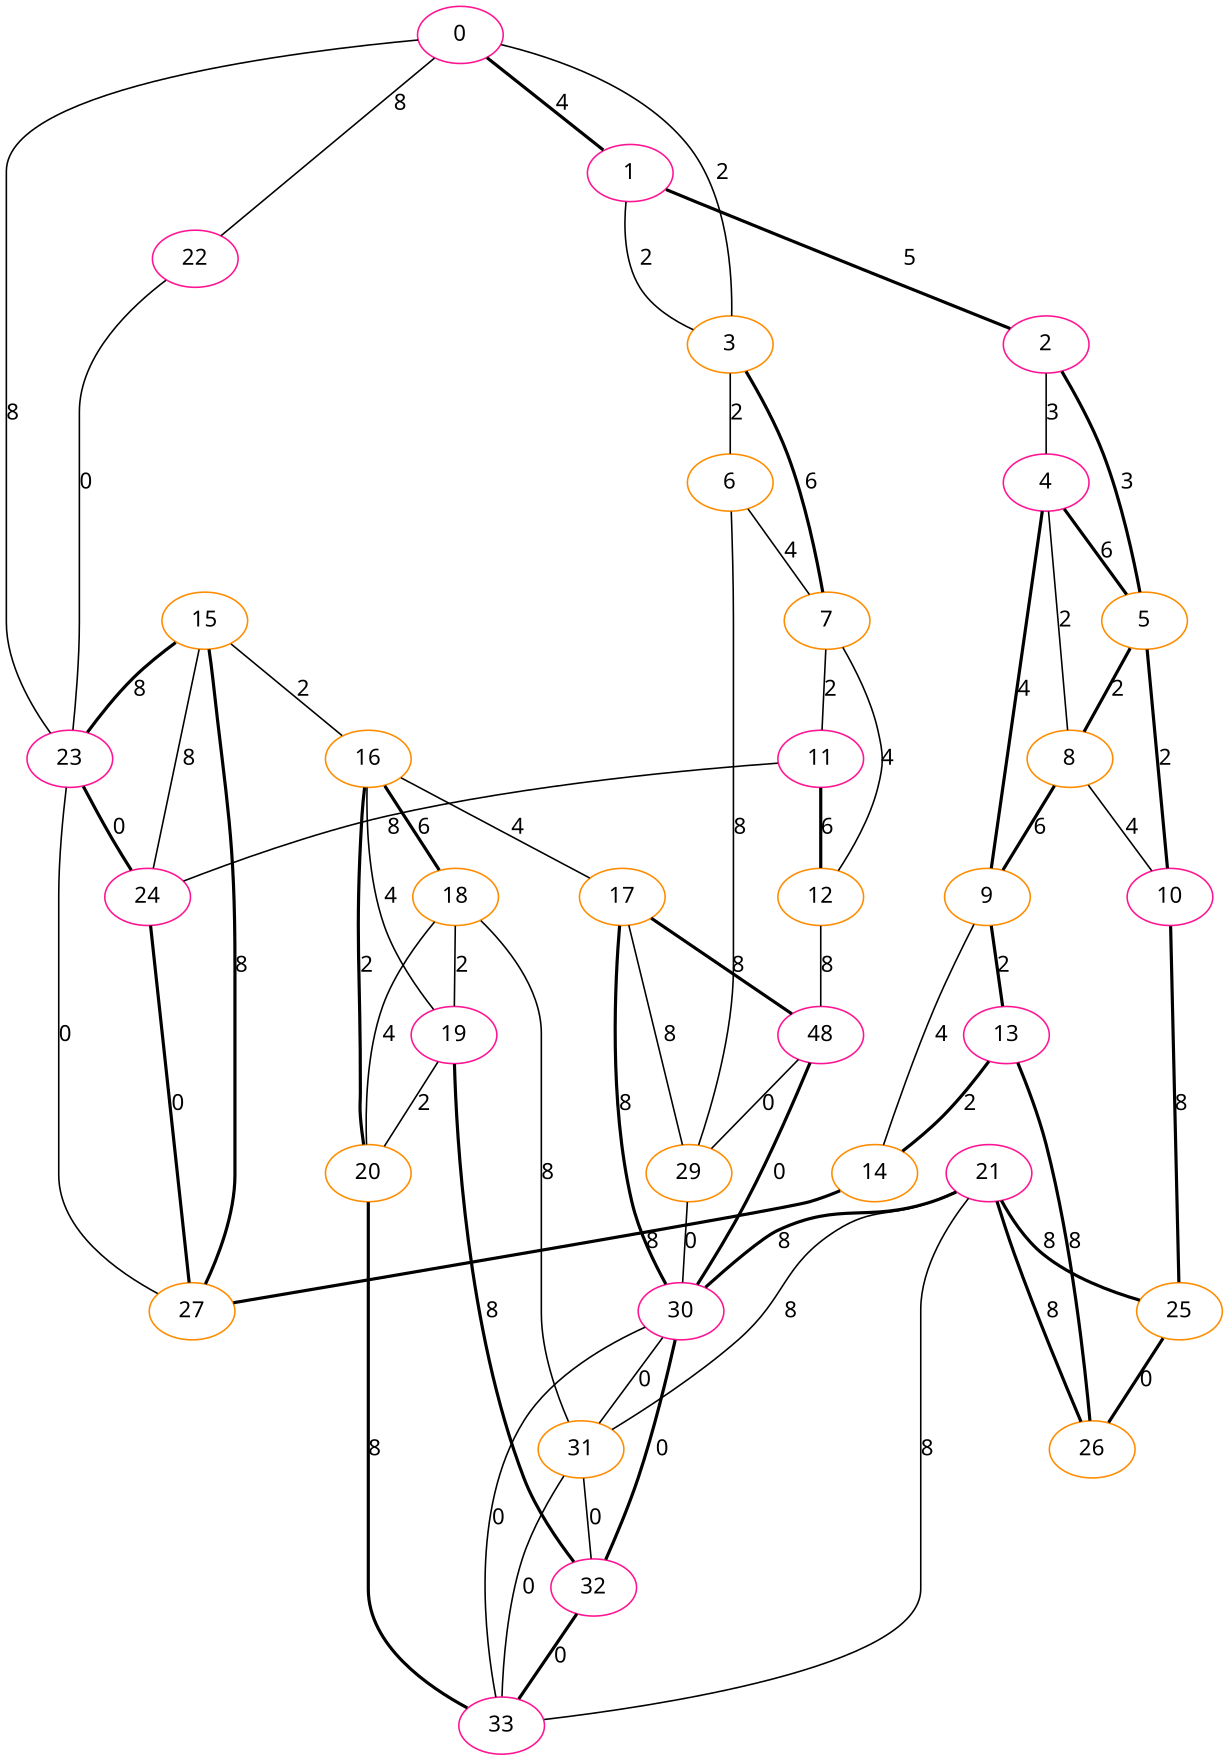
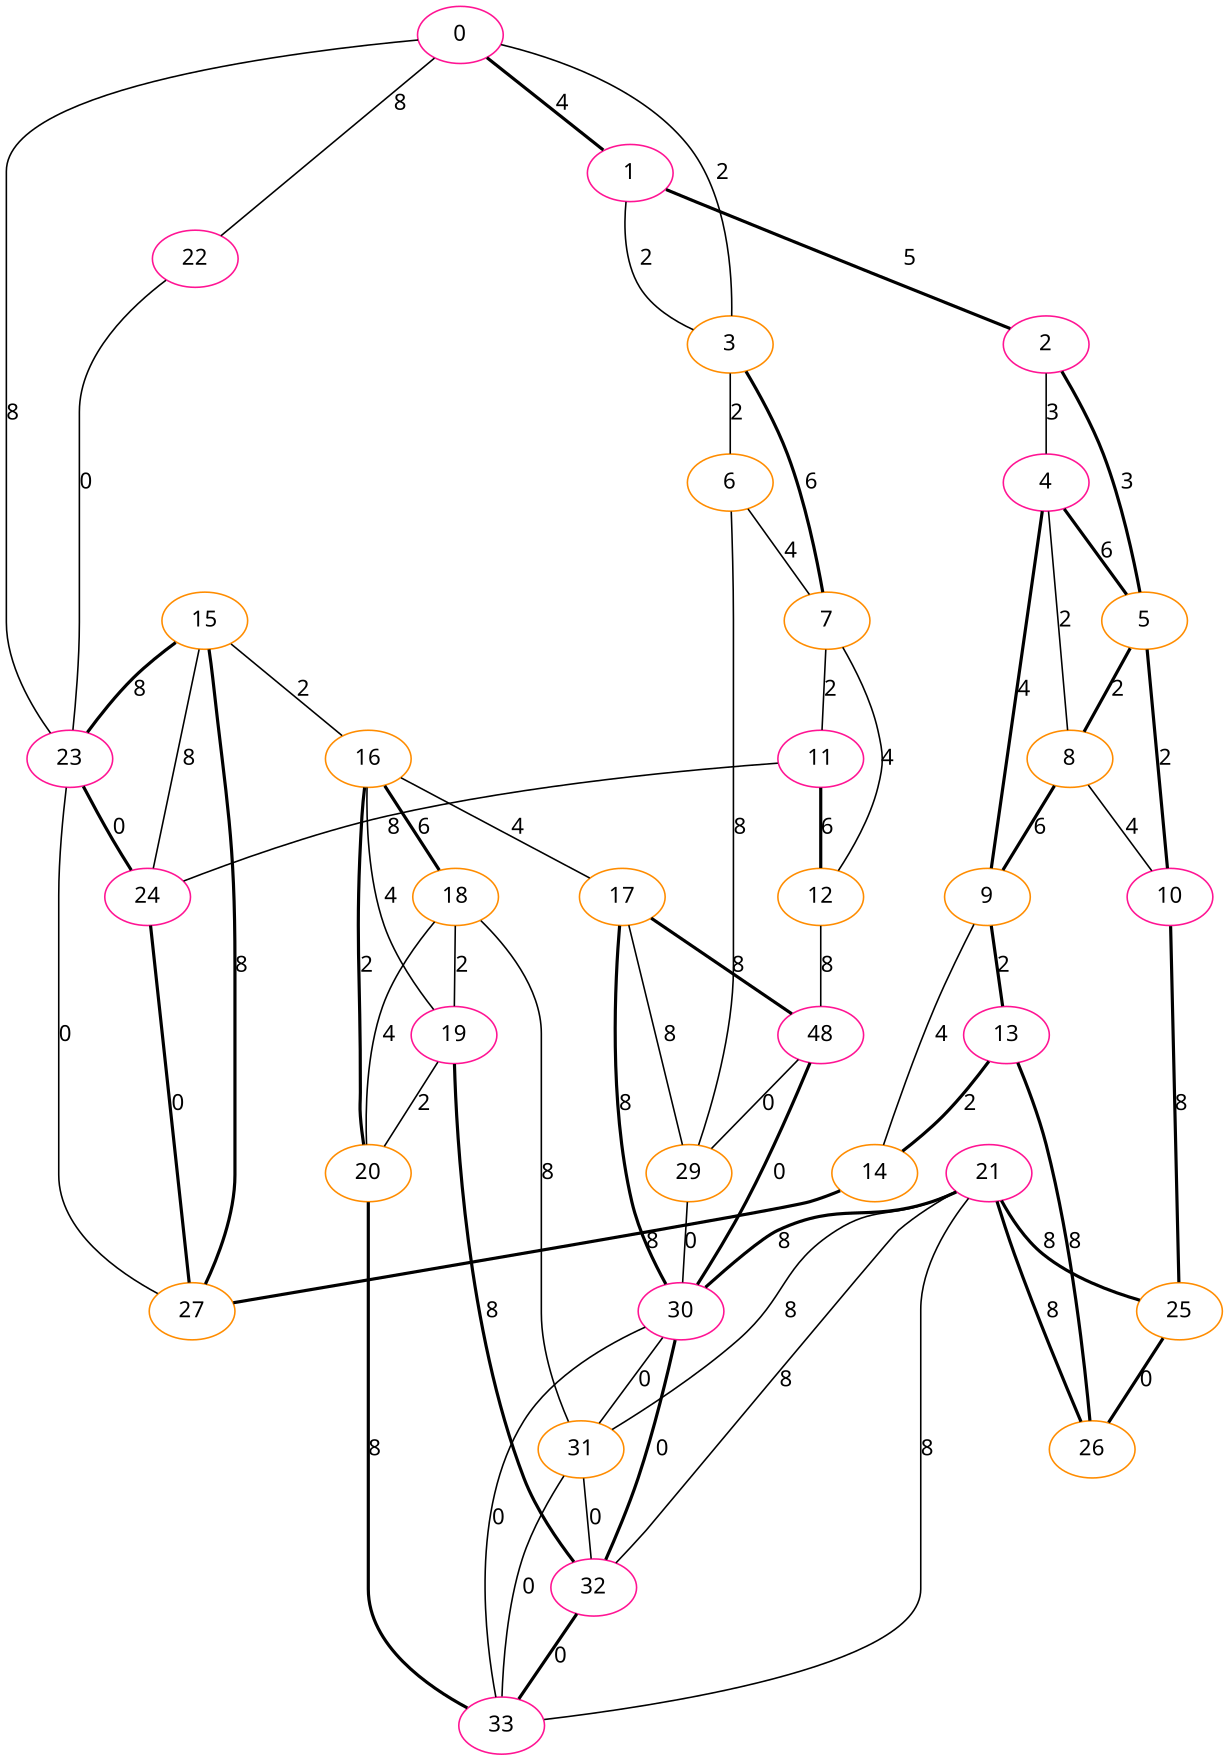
edge "21" -- "32": added, label "8"
